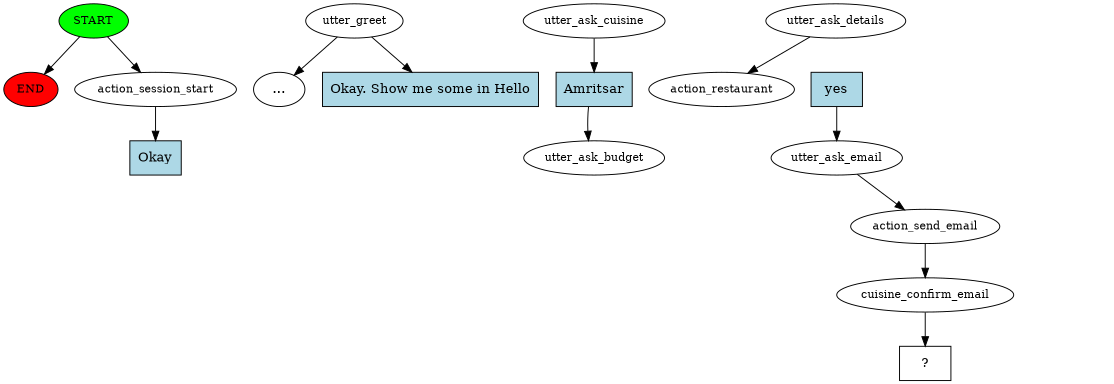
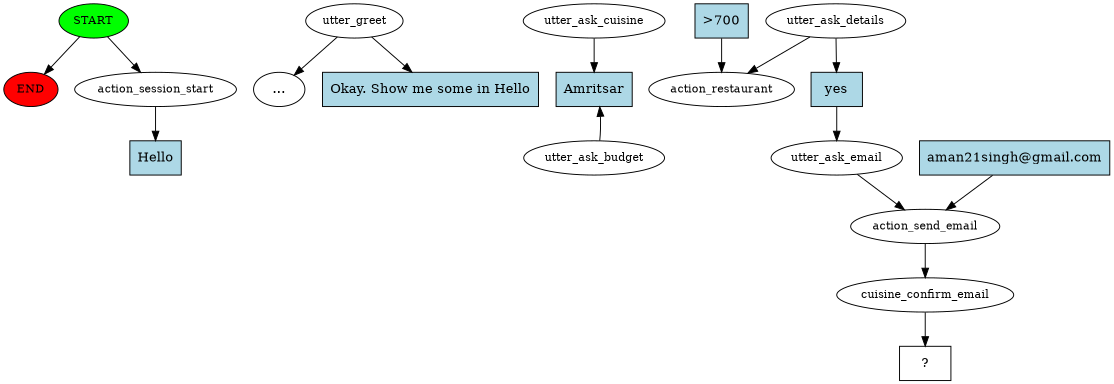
node ">700": added
edge "utter_ask_details" -> "yes": added
edge "Amritsar" -> "utter_ask_budget": reversed
node "Okay": label "Okay" -> "Hello"
node "aman21singh@gmail.com": added
